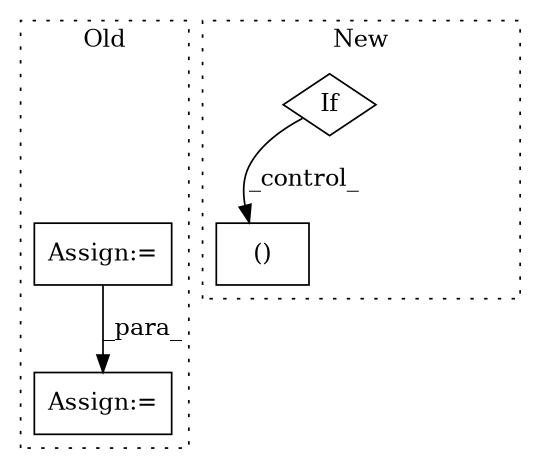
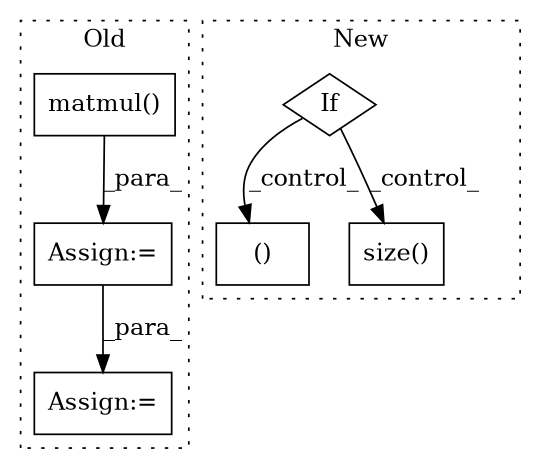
node "matmul()": added
node "size()": added
